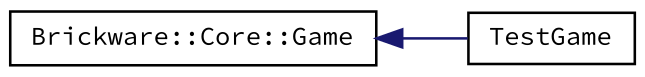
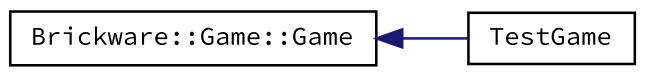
node "Brickware::Core::Game": label "Brickware::Core::Game" -> "Brickware::Game::Game"
